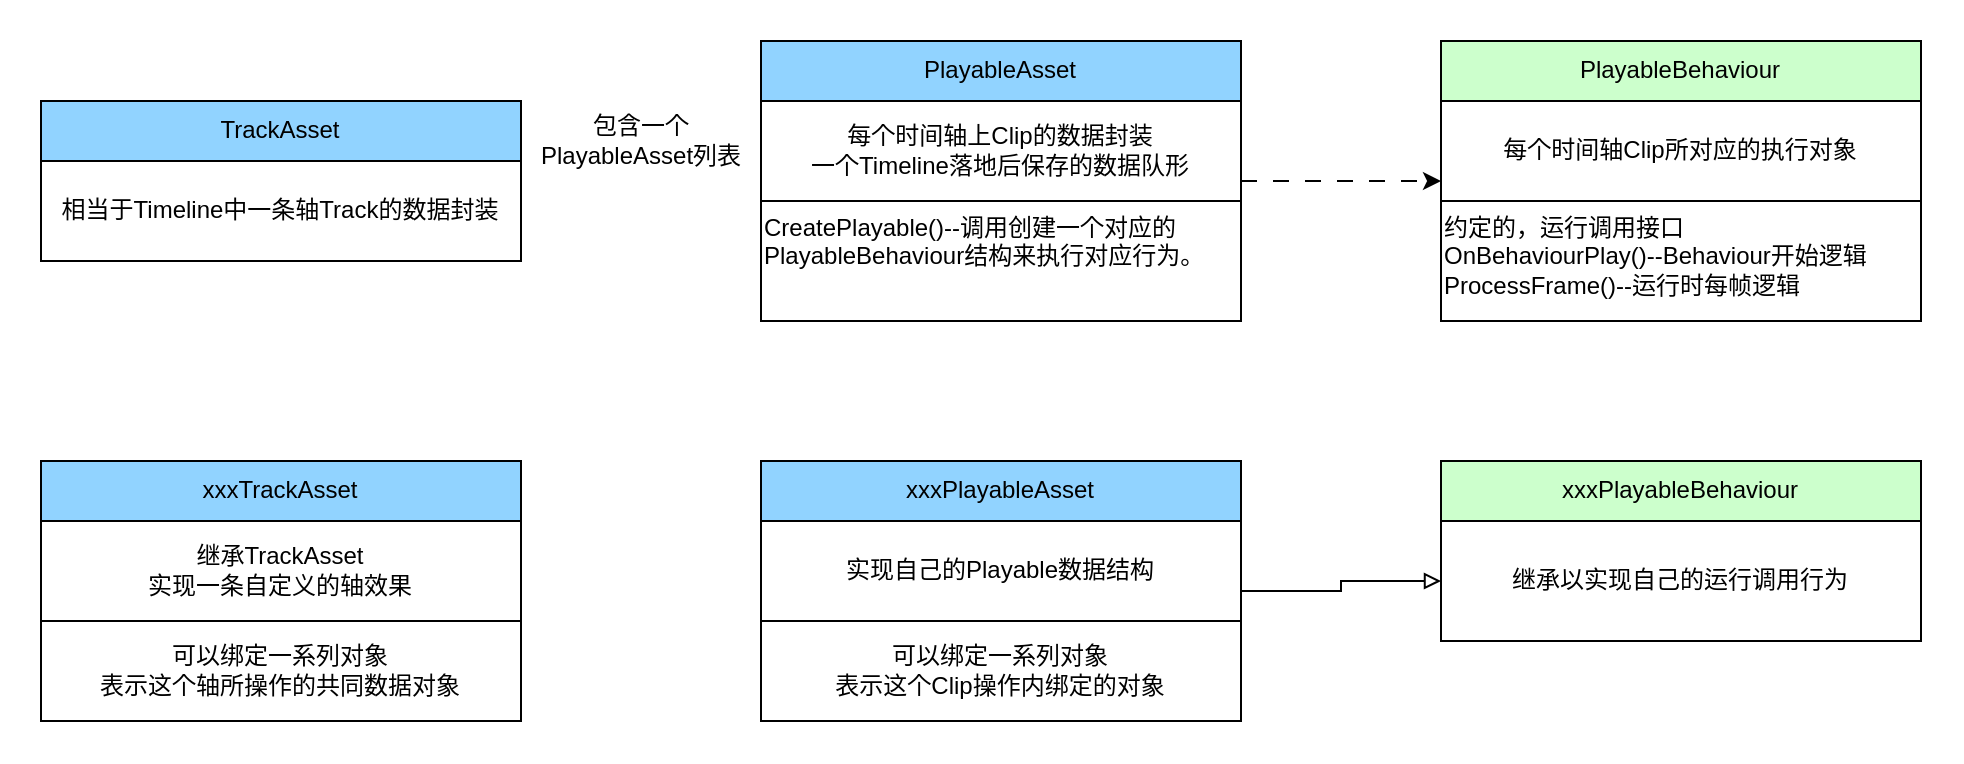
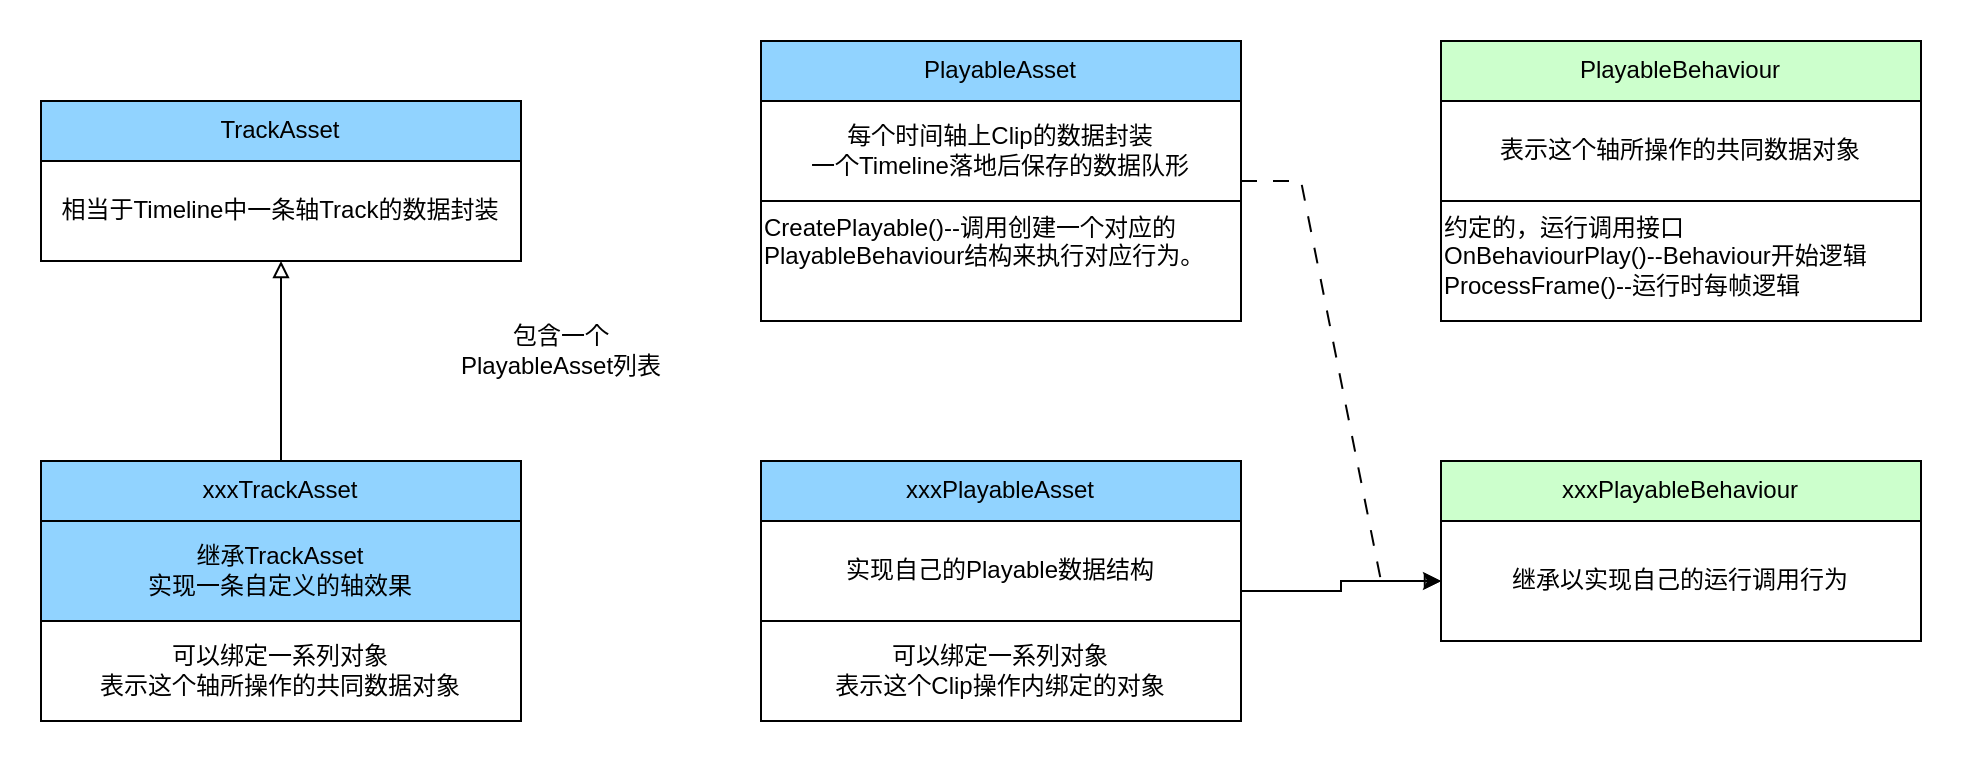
node "包含一个 PlayableAsset列表": moved (641, 141) -> (561, 351)
node "每个时间轴Clip所对应的执行对象": label "每个时间轴Clip所对应的执行对象" -> "表示这个轴所操作的共同数据对象"
edge "PlayableAsset" -> "PlayableBehaviour": now "PlayableAsset" -> "继承以实现自己的运行调用行为"
edge "xxxTrackAsset" -> "TrackAsset": added
node "继承TrackAsset 实现一条自定义的轴效果": fillcolor #ffffff -> #91d3ff
